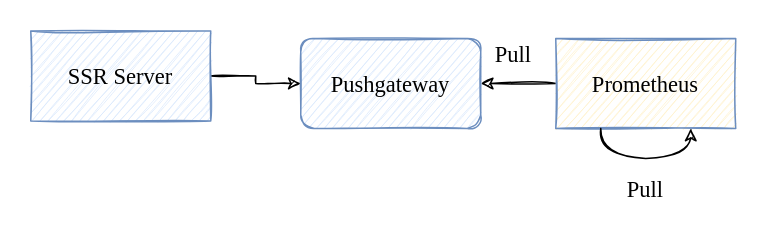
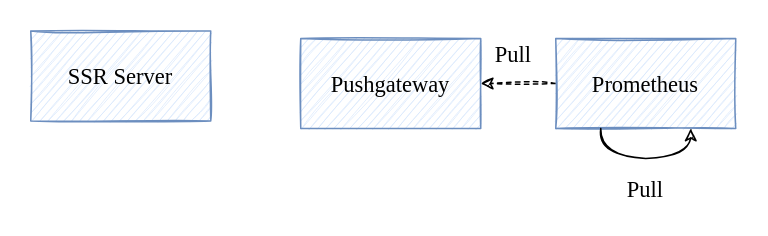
edge "SSR Server" -> "Pushgateway": removed
node "Pushgateway": shape rounded rectangle -> rectangle
edge "Prometheus" -> "Pushgateway": style solid -> dashed
node "Prometheus": fillcolor #fff2cc -> #dae8fc
